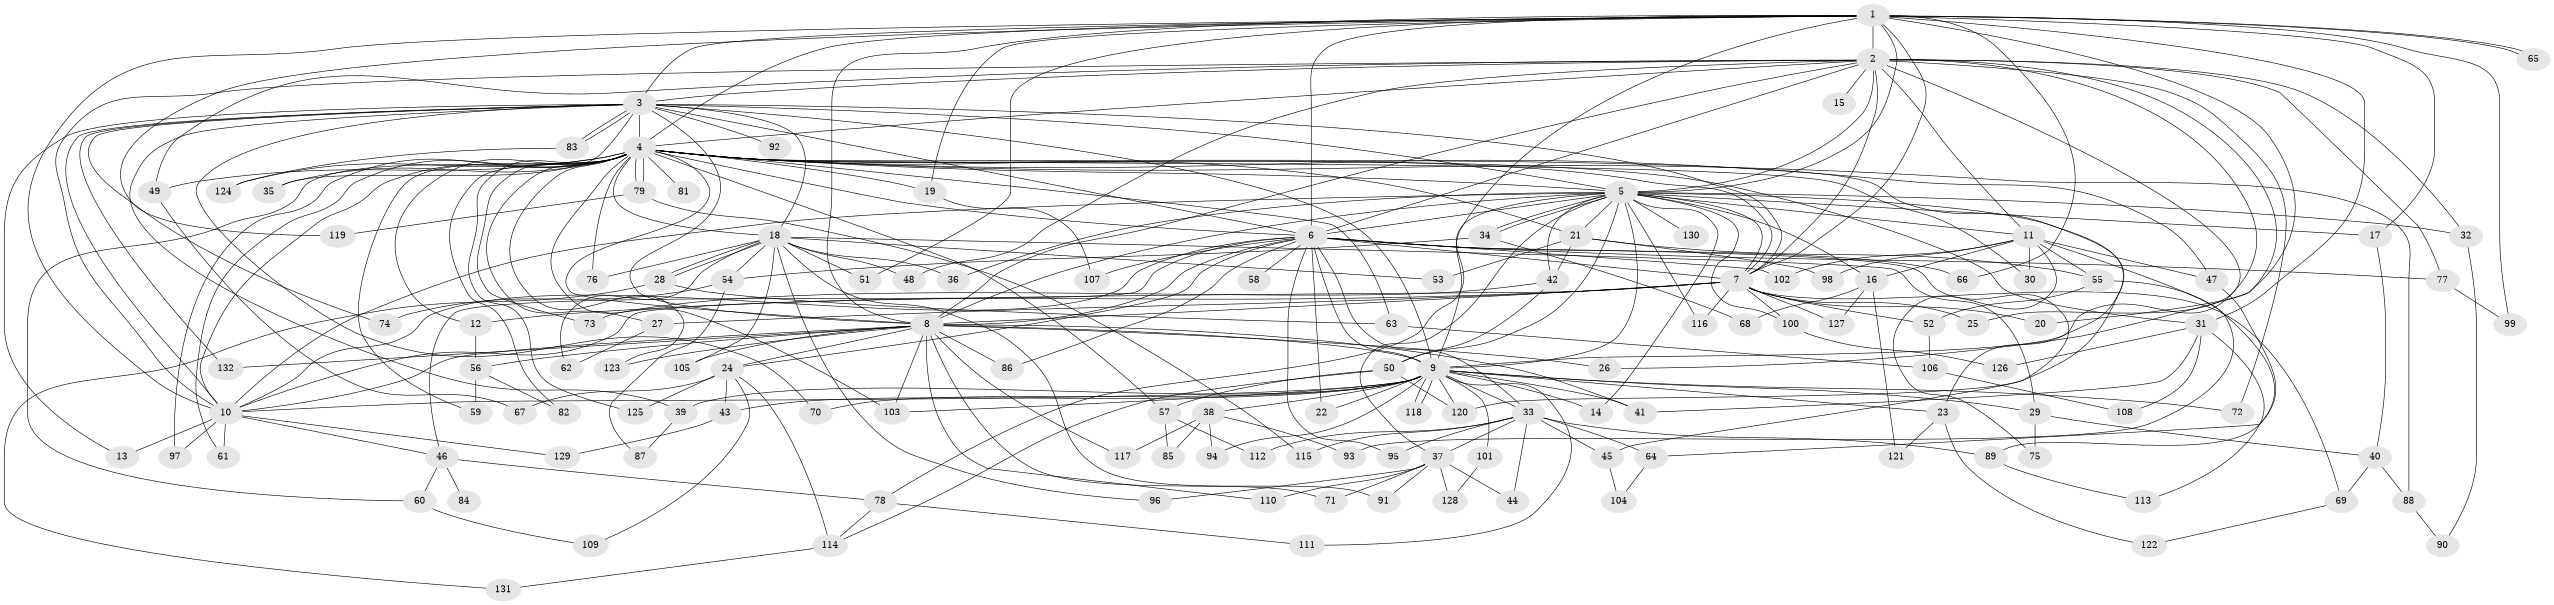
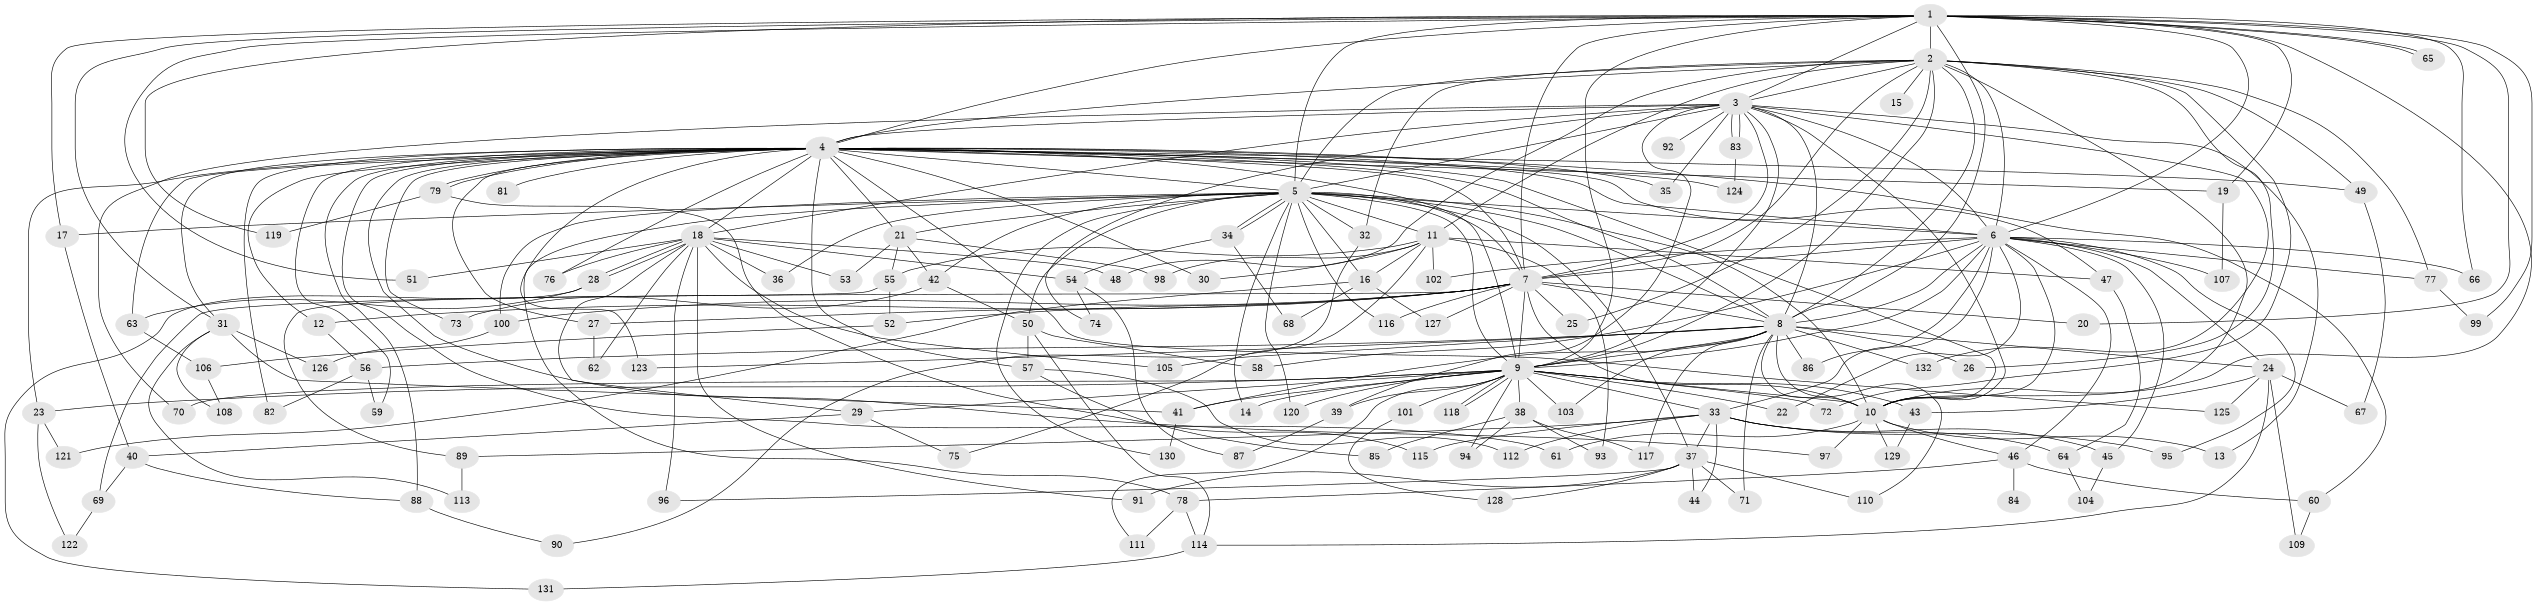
edge "4" -- "103": now "4" -- "9"
edge "7" -- "9": added
edge "50" -- "120": now "50" -- "58"
edge "41" -- "130": added
